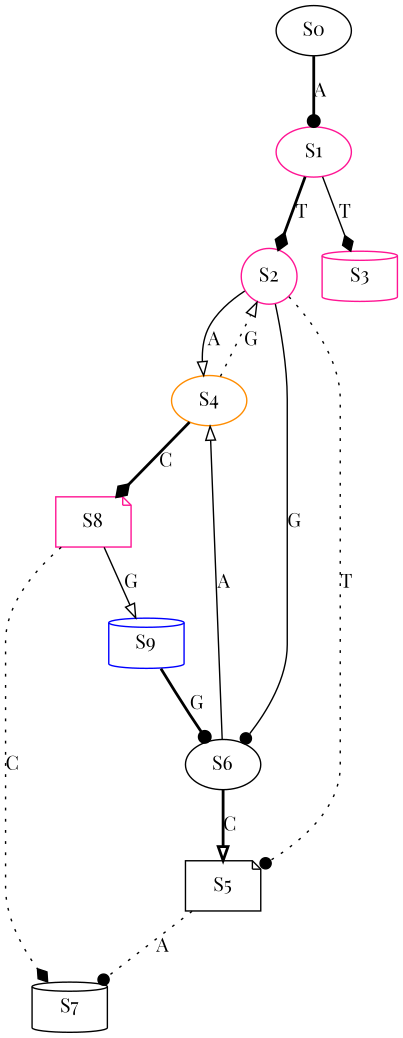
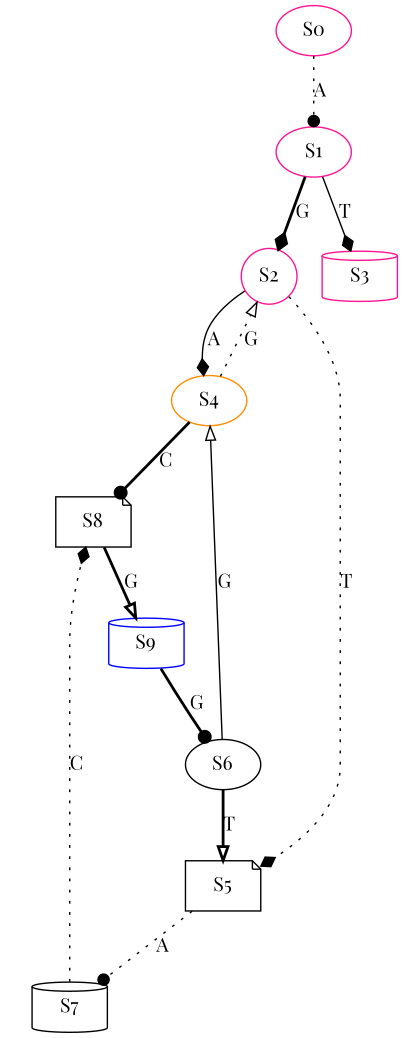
node "S0": color black -> deeppink
edge "S0" -> "S1": style bold -> dotted
edge "S1" -> "S2": label "T" -> "G"
edge "S2" -> "S4": arrowhead onormal -> diamond
edge "S4" -> "S8": arrowhead diamond -> dot
node "S8": color deeppink -> black
edge "S2" -> "S6": removed, label "G"
edge "S8" -> "S9": style solid -> bold
edge "S6" -> "S4": label "A" -> "G"
edge "S2" -> "S5": arrowhead dot -> diamond
edge "S8" -> "S7": reversed
edge "S6" -> "S5": label "C" -> "T"
